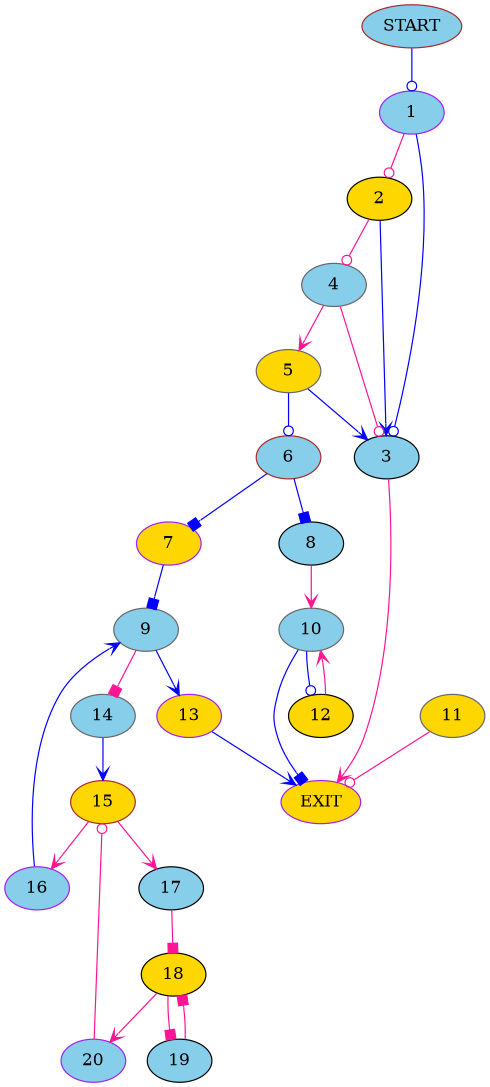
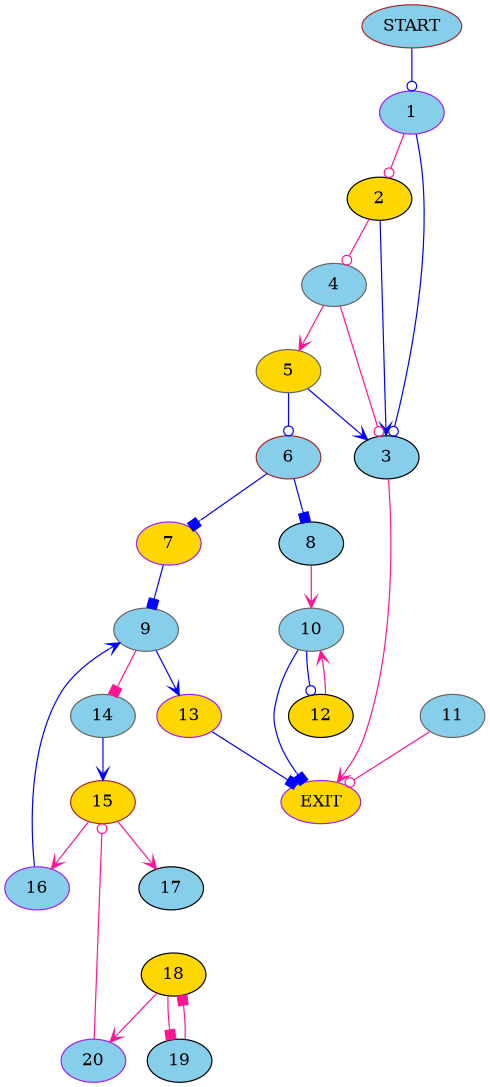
node "11": fillcolor gold -> skyblue
edge "13" -> "EXIT": arrowhead vee -> box
edge "17" -> "18": removed
